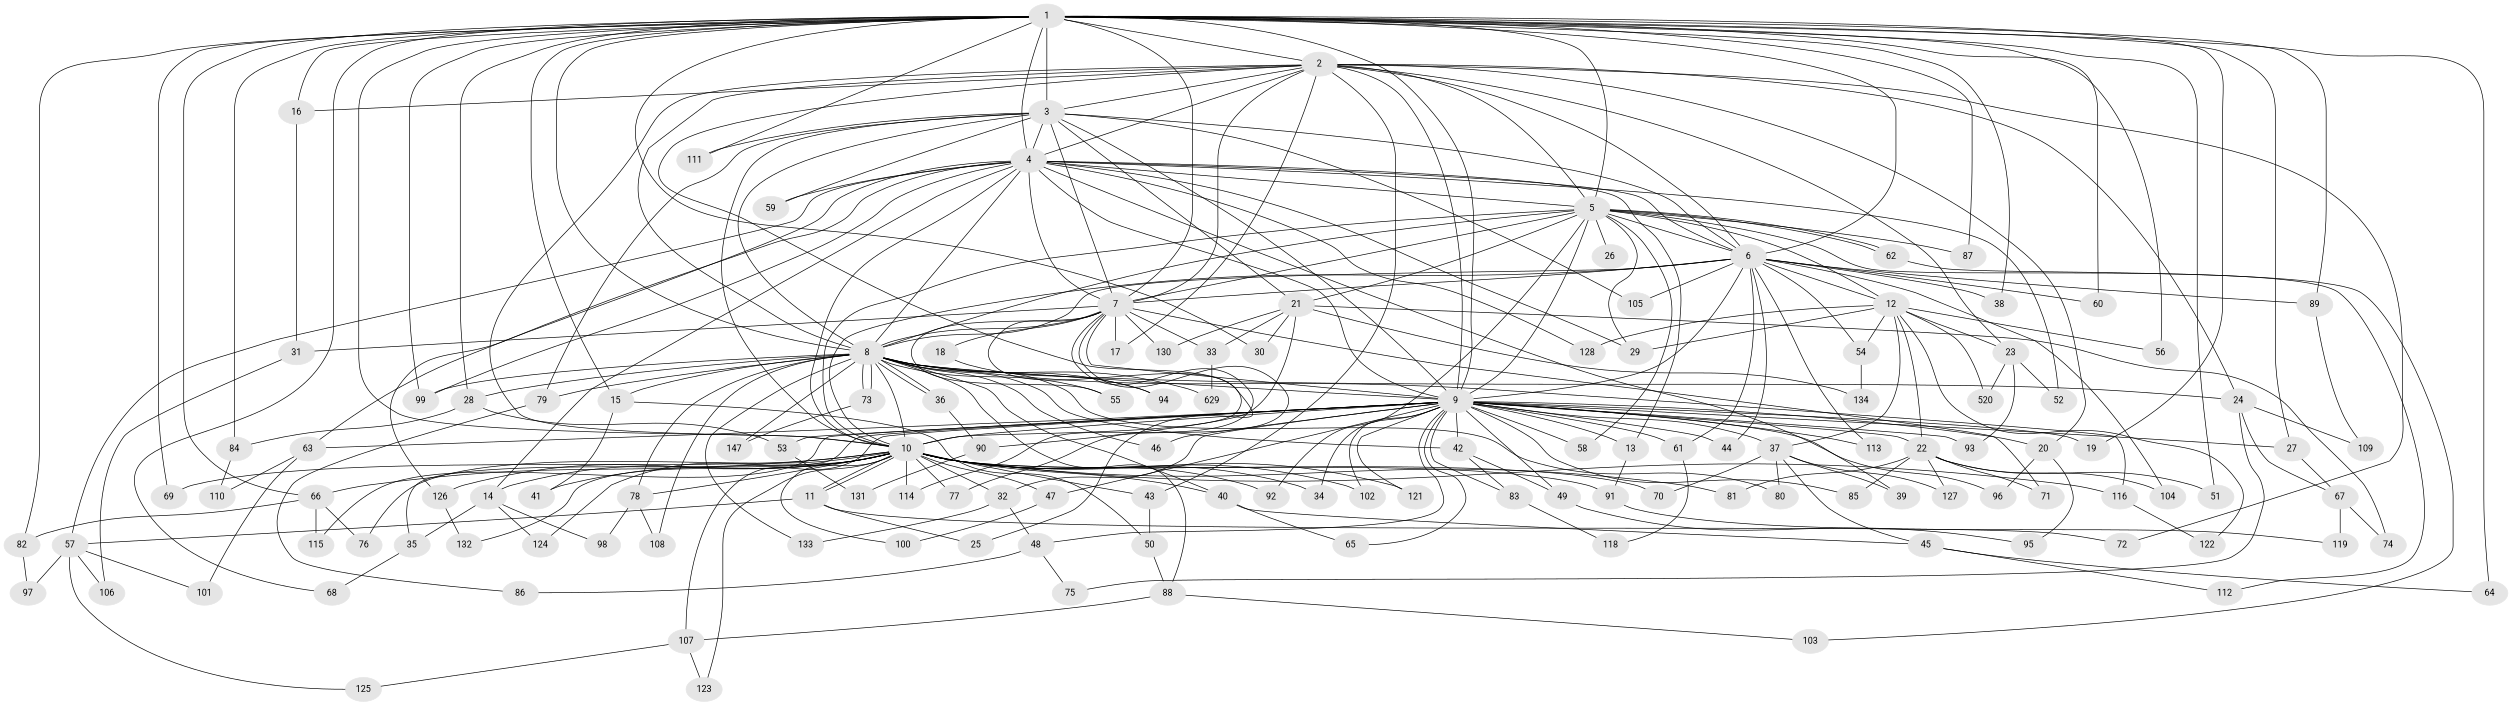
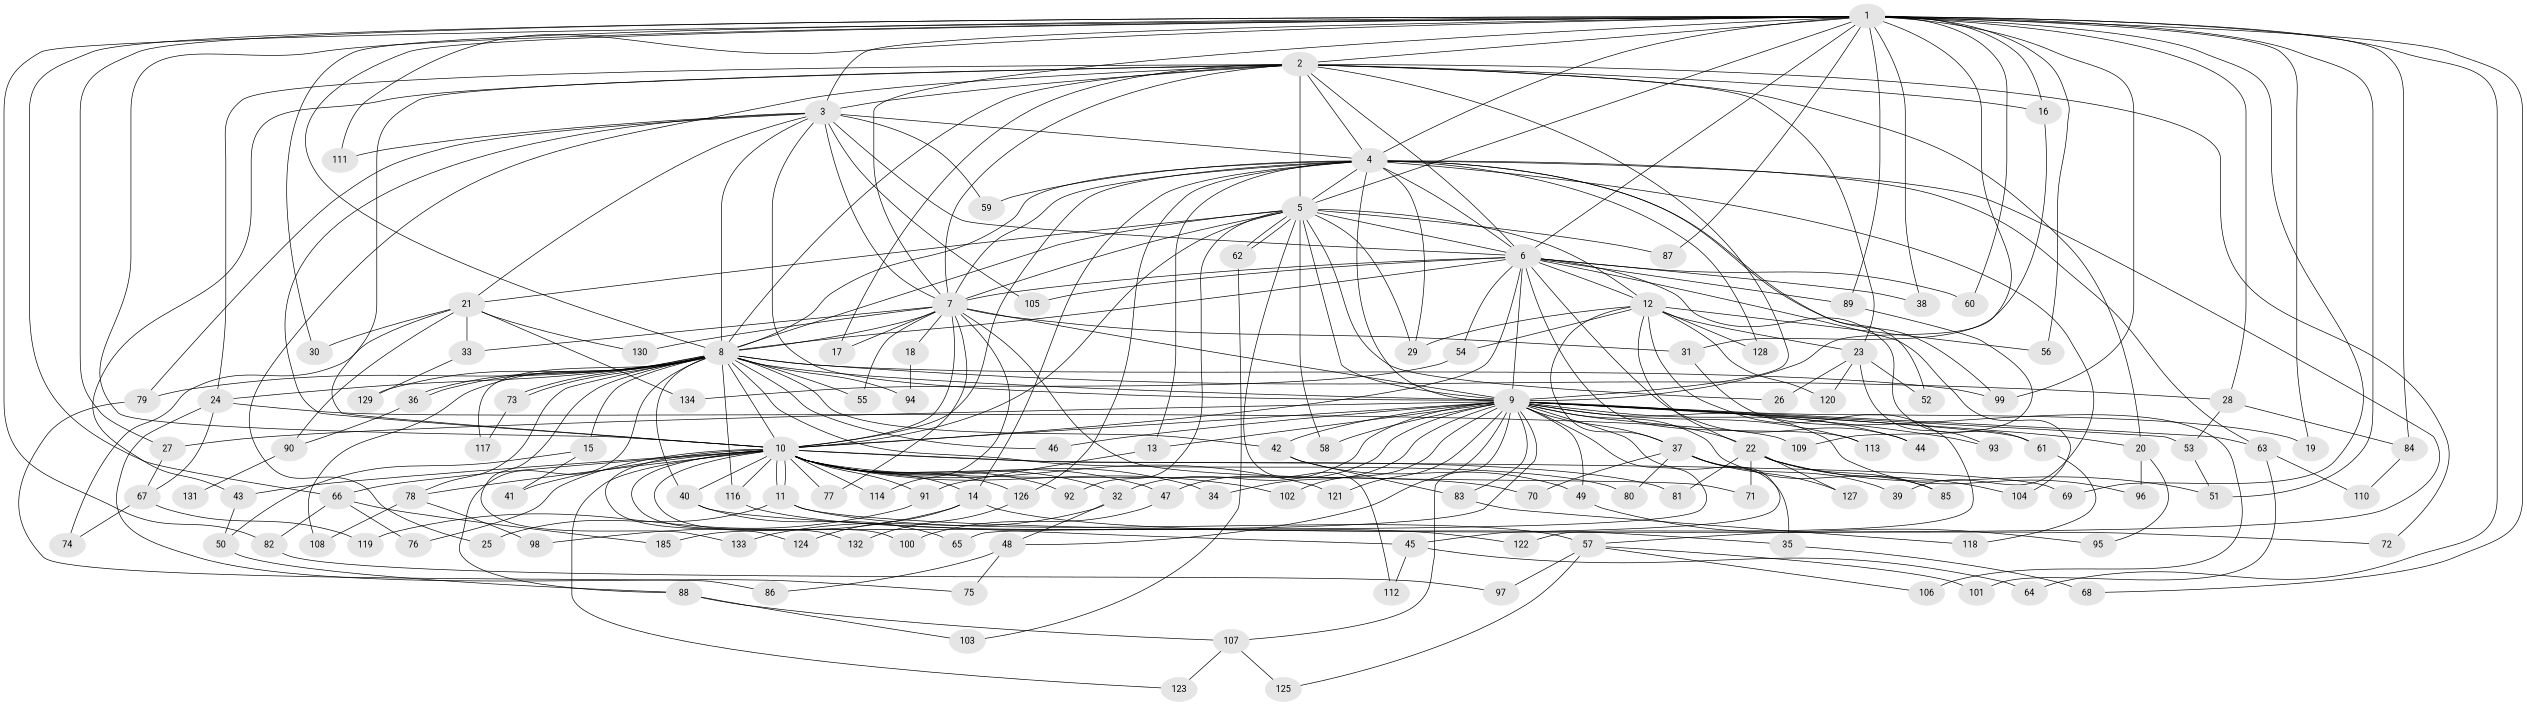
edge "1" -- "15": removed
edge "23" -- "26": added
node "629": label "629" -> "129"
node "520": label "520" -> "120"
node "147": label "147" -> "117"
edge "53" -- "131": now "53" -- "51"
node "115": label "115" -> "185"
